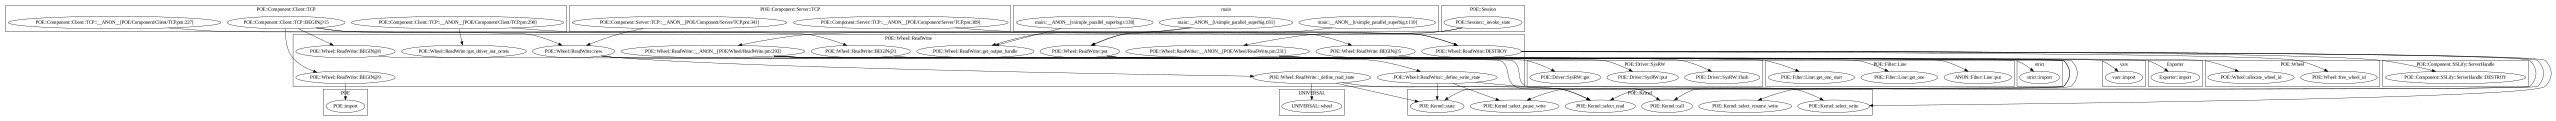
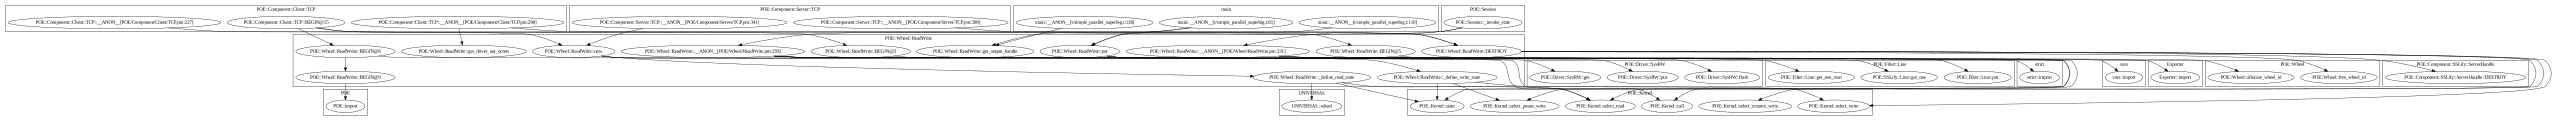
edge "POE::Component::Client::TCP::BEGIN@15" -> "POE::Wheel::ReadWrite::BEGIN@9": now "POE::Wheel::ReadWrite::BEGIN@8" -> "POE::Wheel::ReadWrite::BEGIN@9"
node "POE::Filter::Line::get_one": label "POE::Filter::Line::get_one" -> "POE::SSLify::Line::get_one"
node "ANON::Filter::Line::put": label "ANON::Filter::Line::put" -> "POE::Filter::Line::put"
